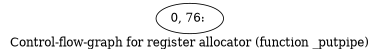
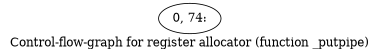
node "0, 76:": label "0, 76:" -> "0, 74:"
